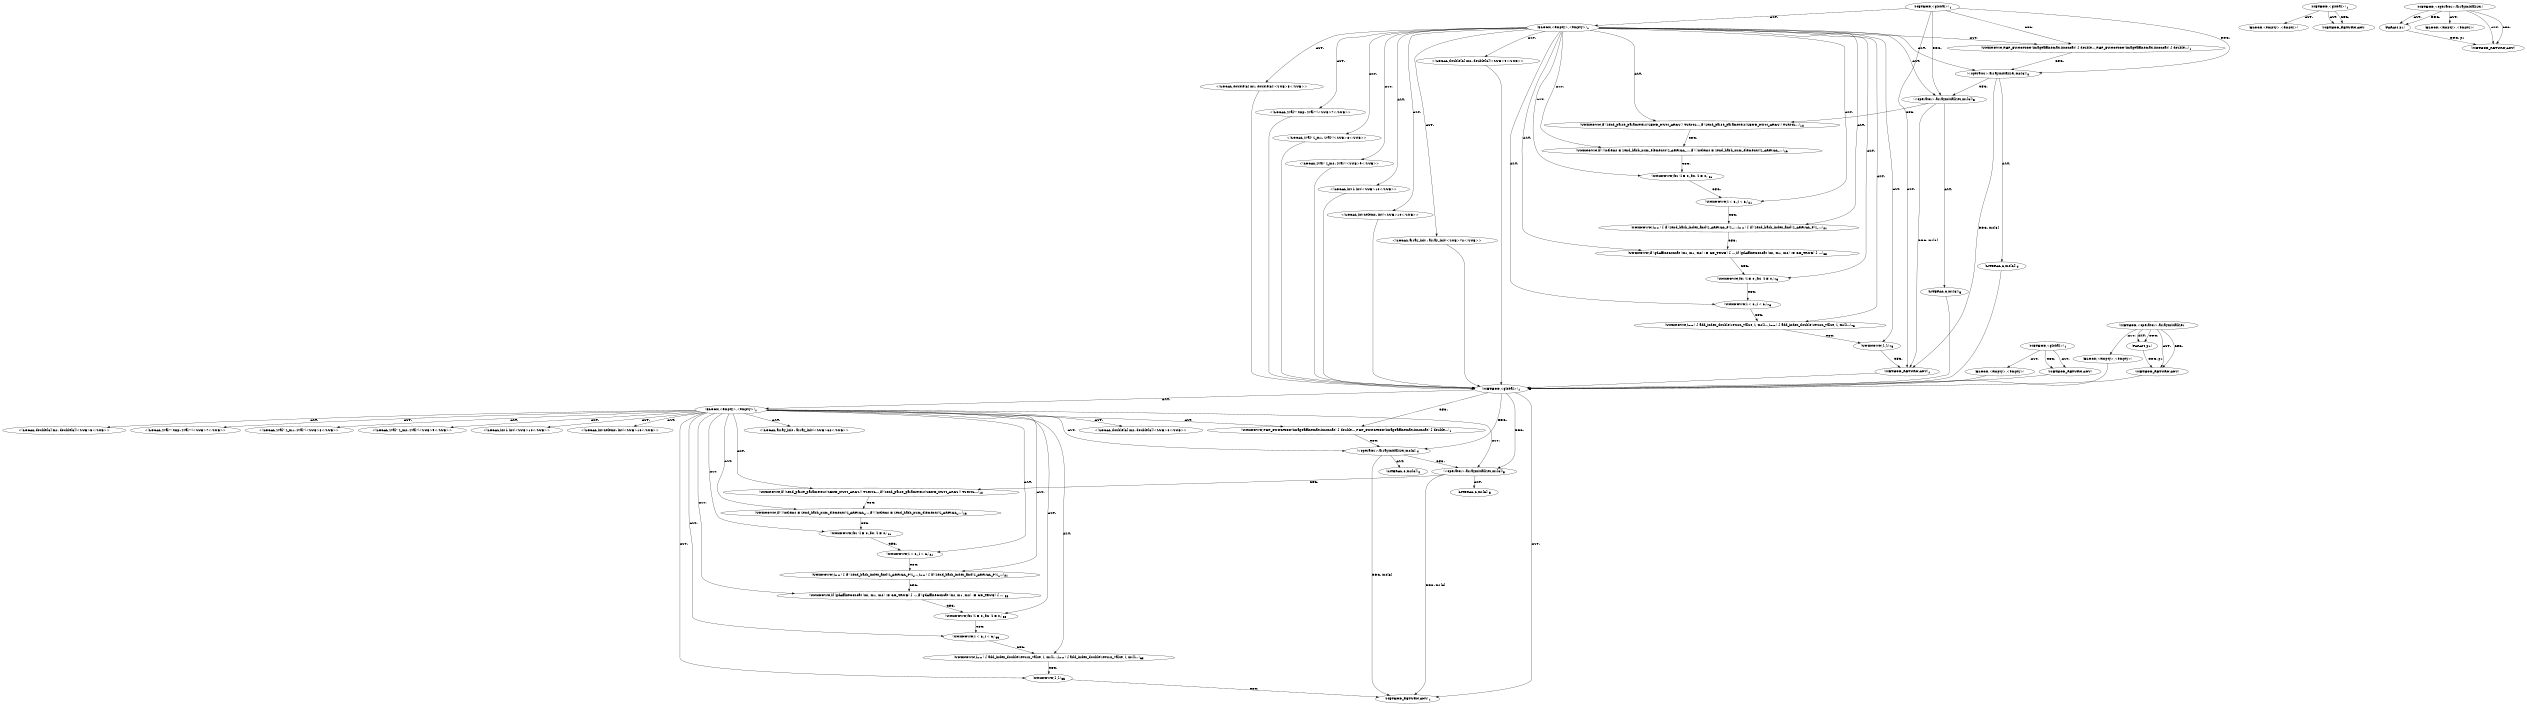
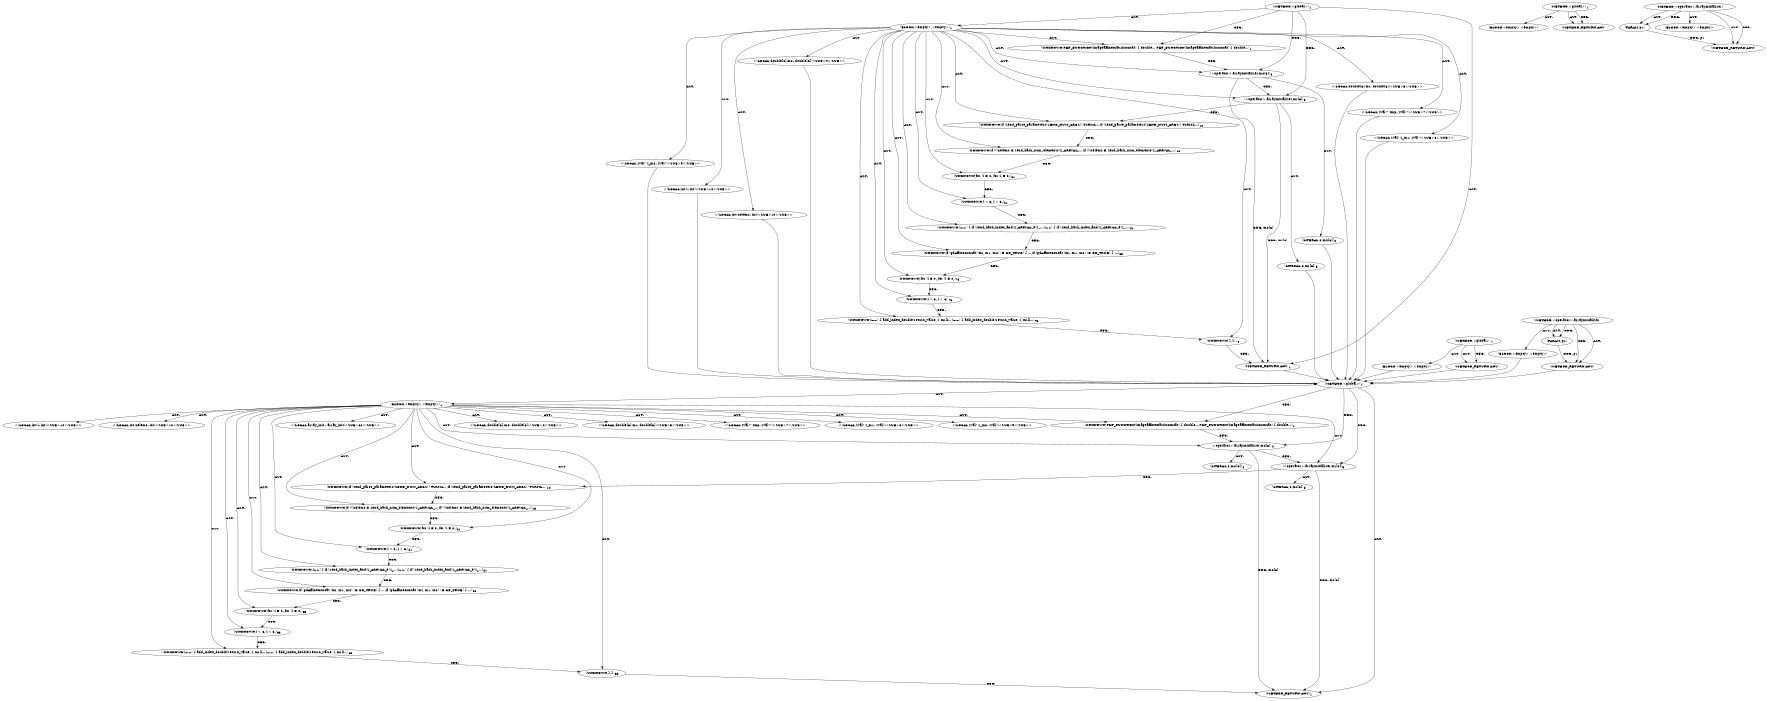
node "<(LOCAL,array_init : array_init)<SUB>72</SUB>>": removed
